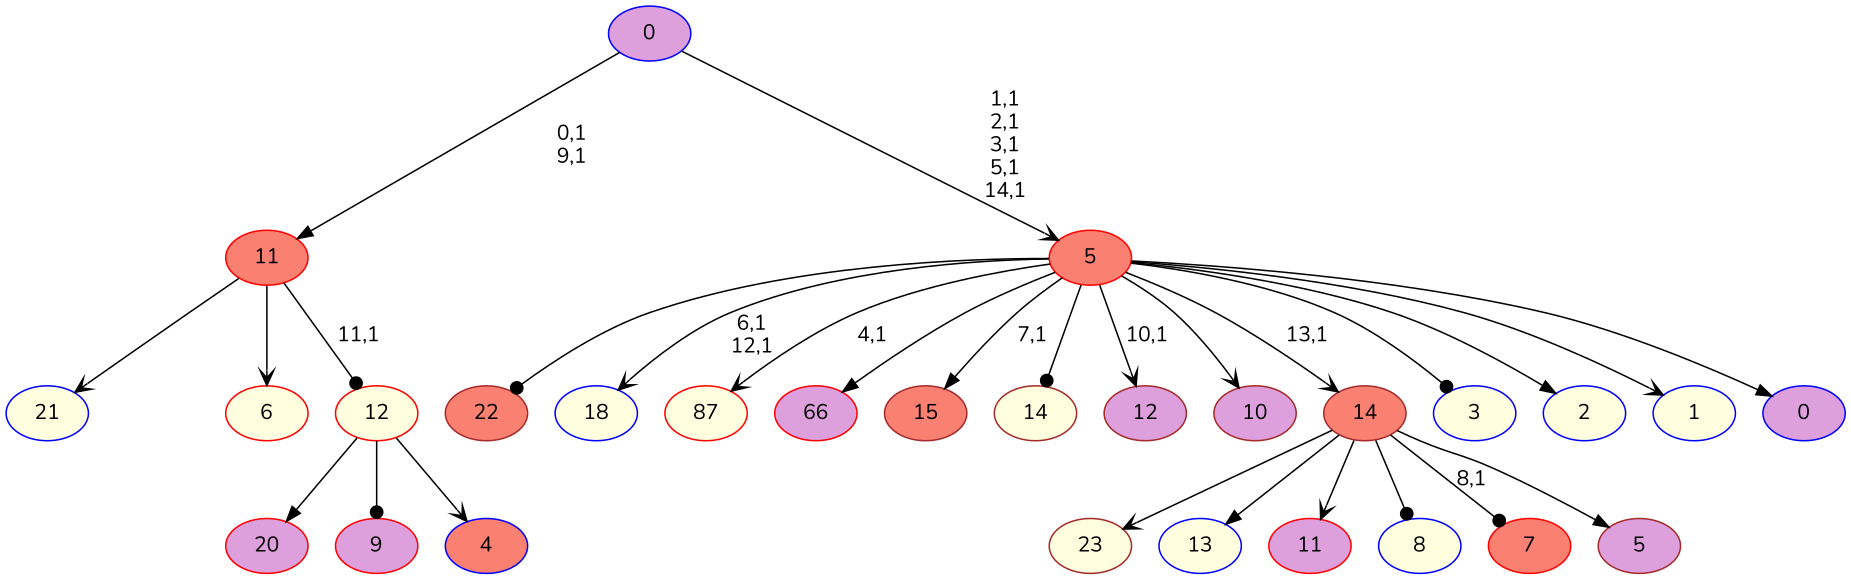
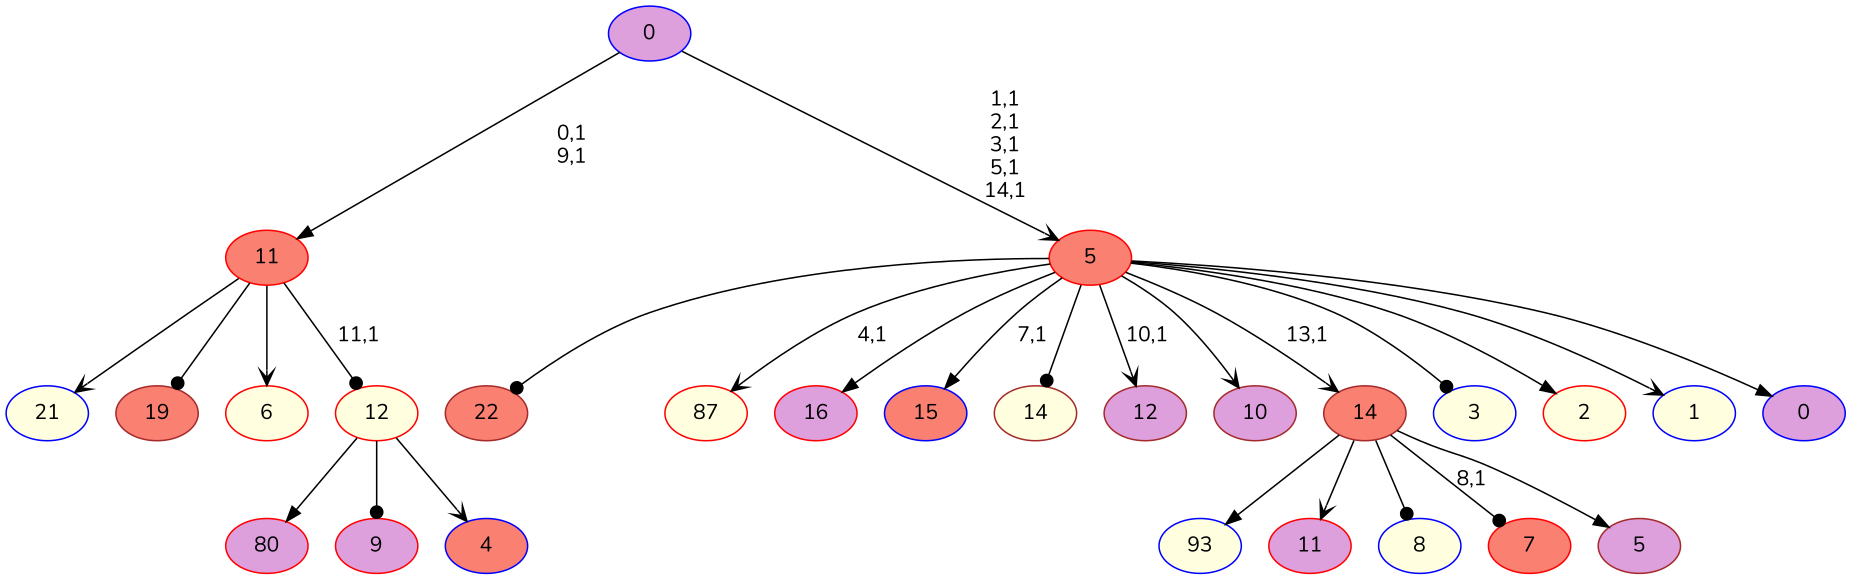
node "19": added
node "18": removed
node "66": label "66" -> "16"
node "15": color brown -> blue
node "2": color blue -> red
node "20": label "20" -> "80"
node "23": removed
node "13": label "13" -> "93"
